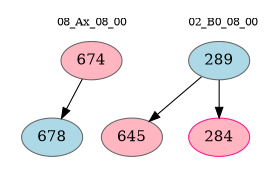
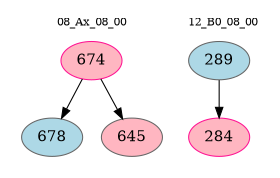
cluster "02_B0_08_00": label "02_B0_08_00" -> "12_B0_08_00"
node "674": color gray40 -> deeppink
edge "289" -> "645": now "674" -> "645"
